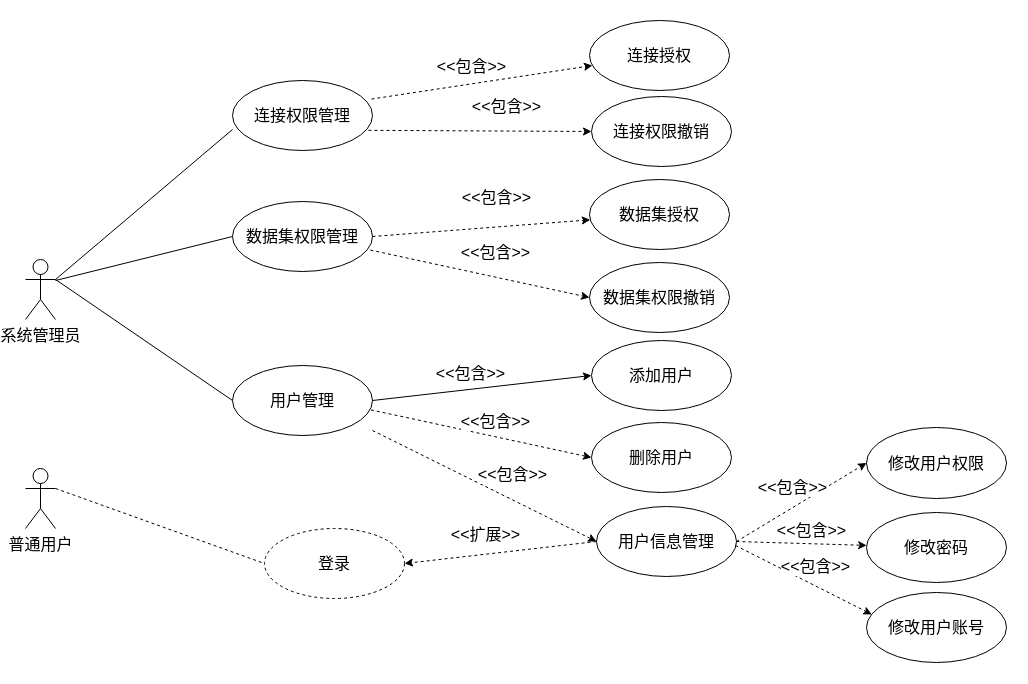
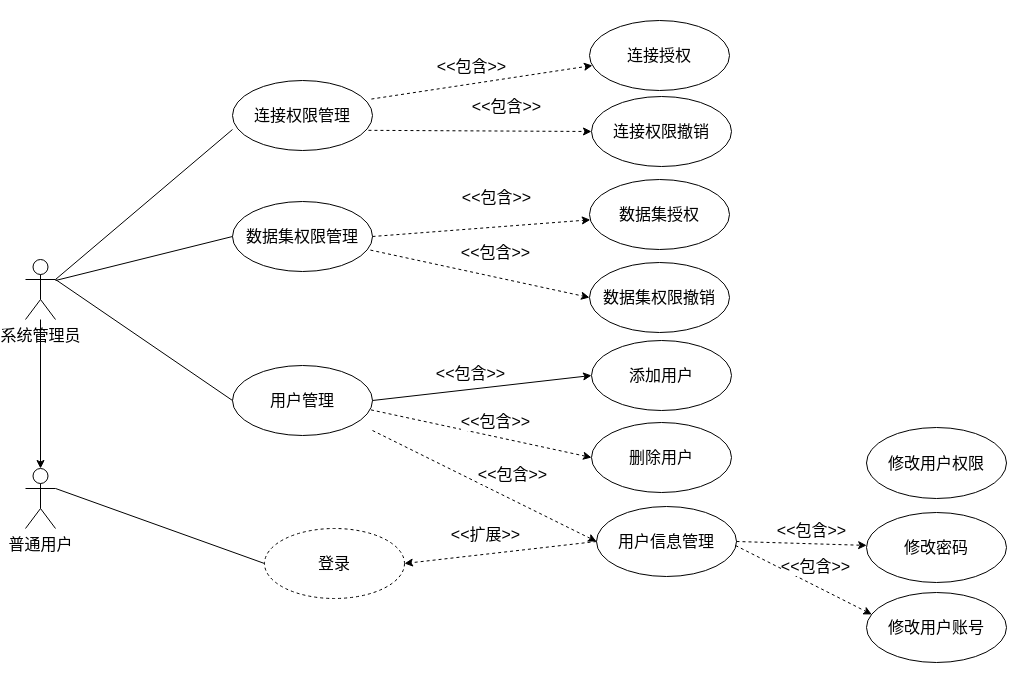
edge "系统管理员" -> "普通用户": added
edge "用户信息管理" -> "修改用户权限": removed, label "<<包含>>"
edge "普通用户" -- "登录": style dashed -> solid
